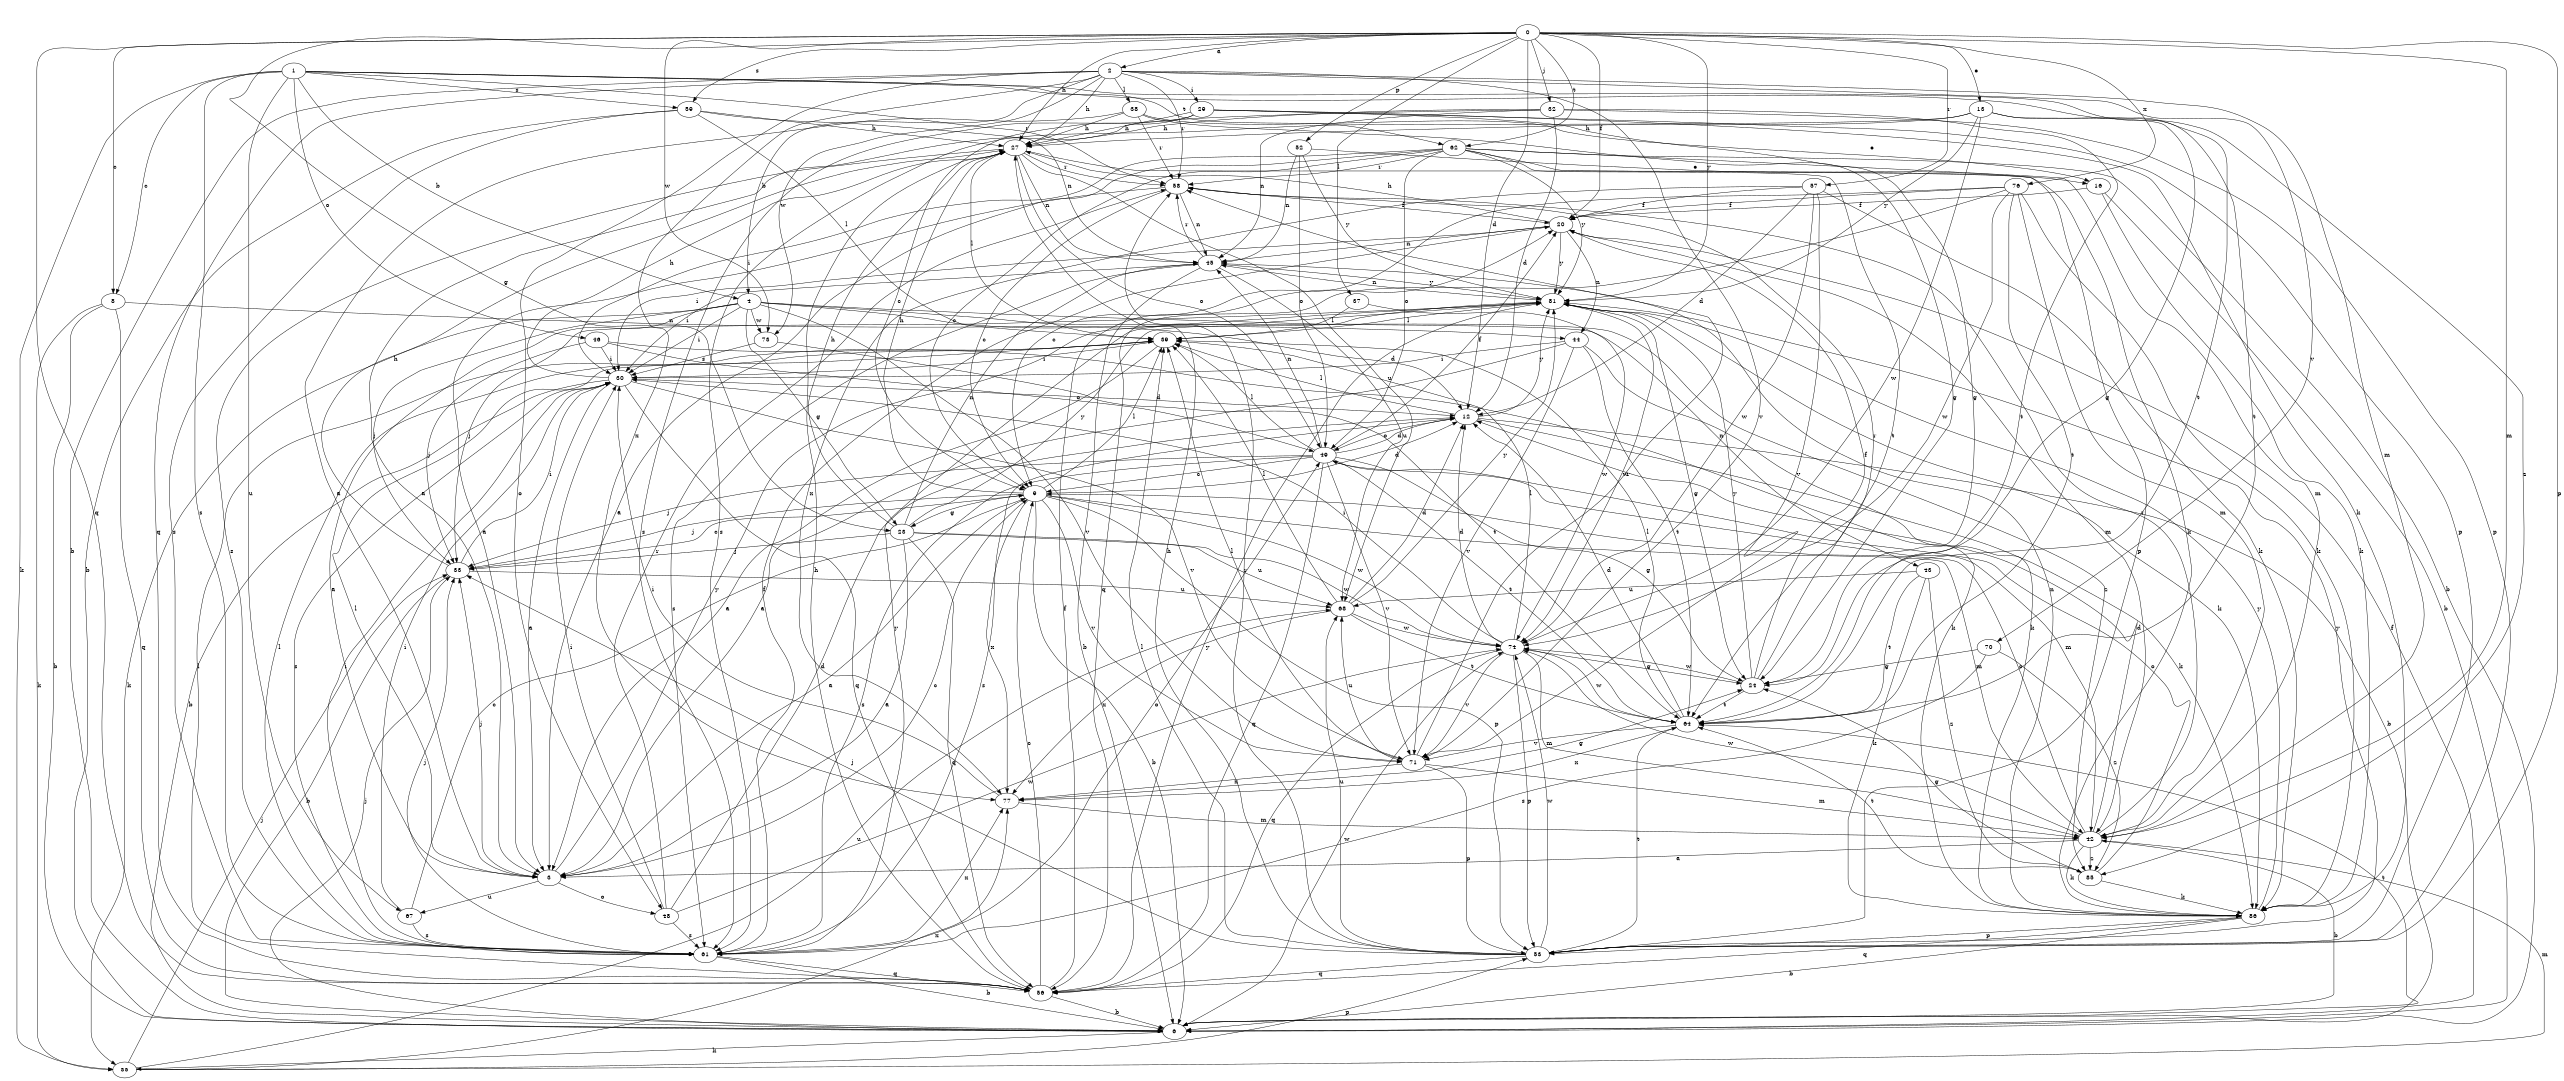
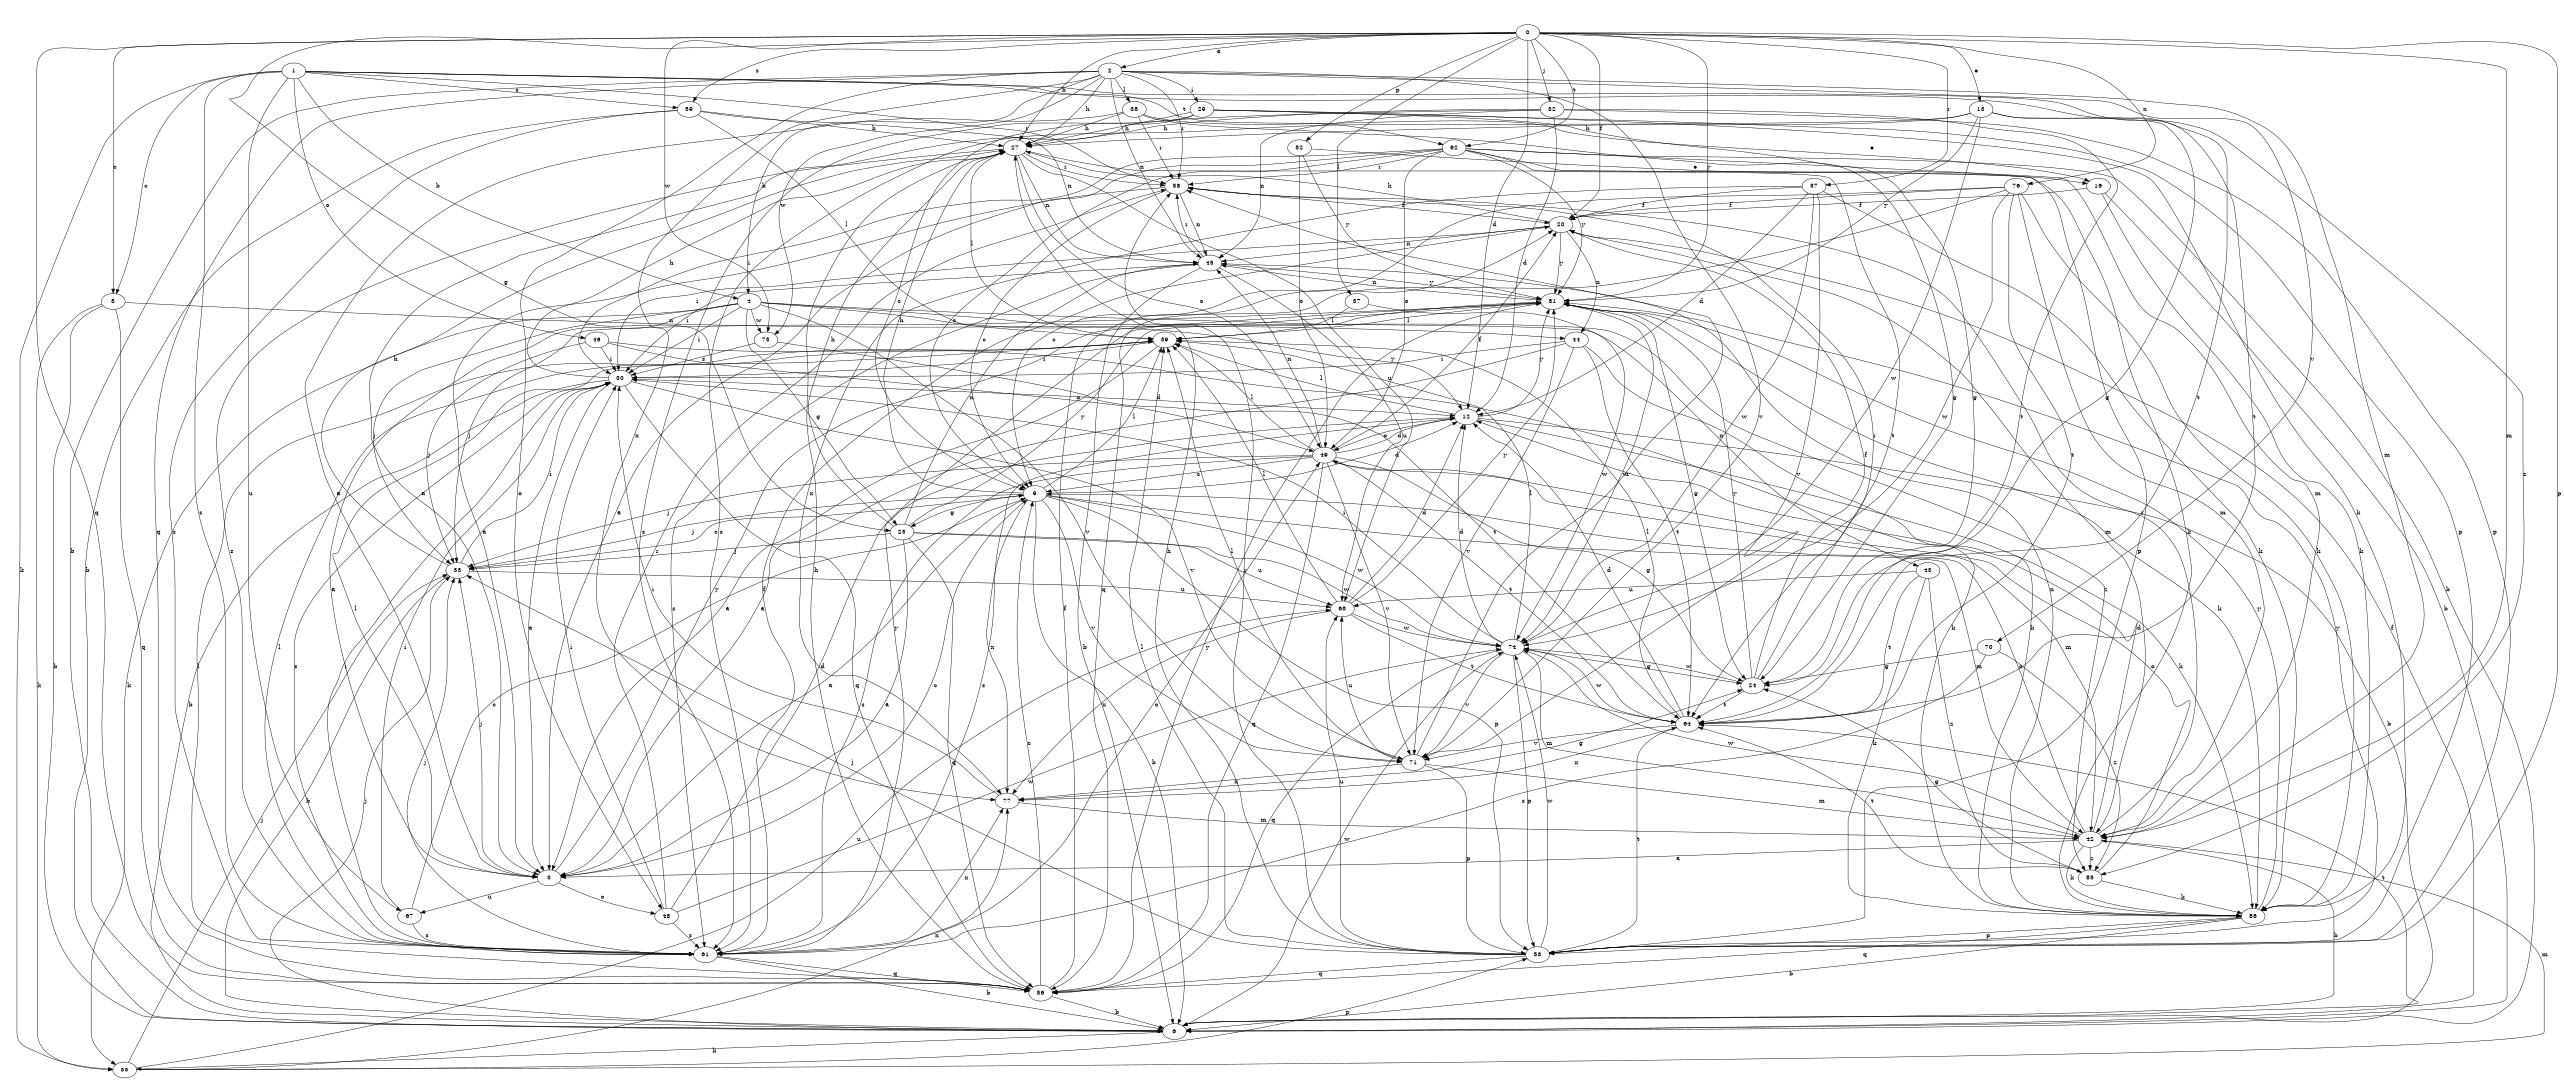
edge "52" -> "45": now "2" -> "45"
edge "4" -> "12": label "d" -> "y"
